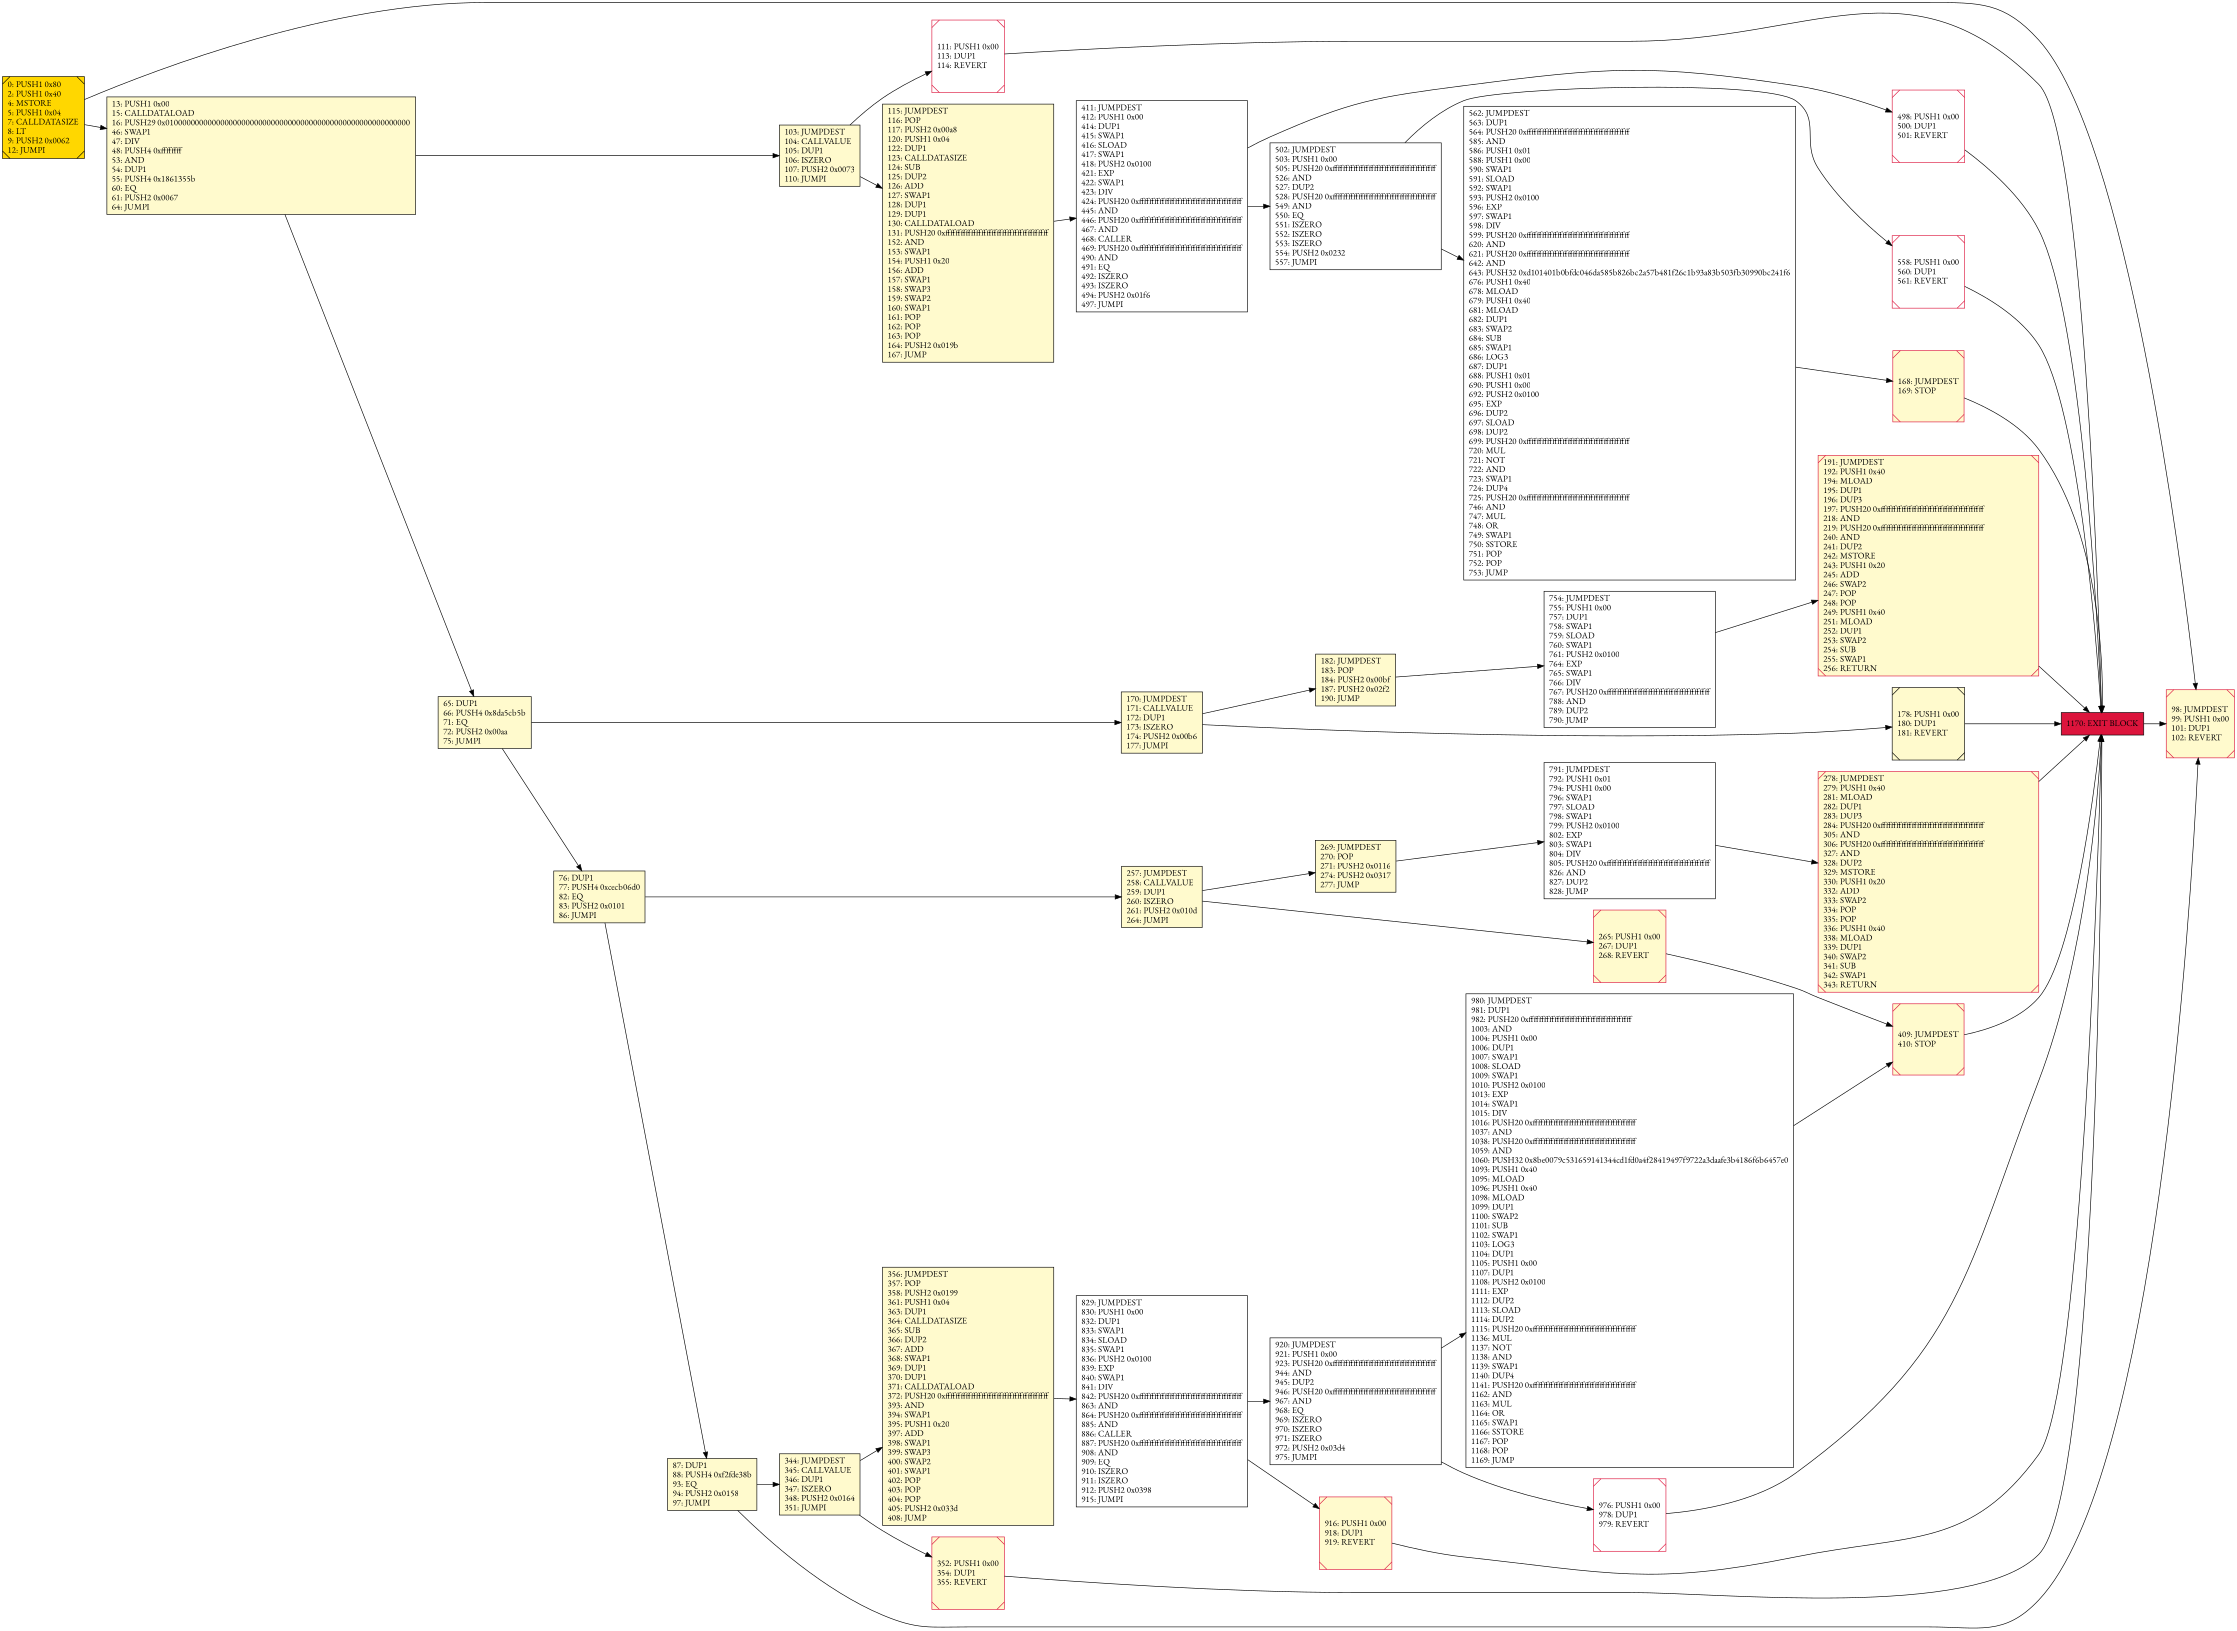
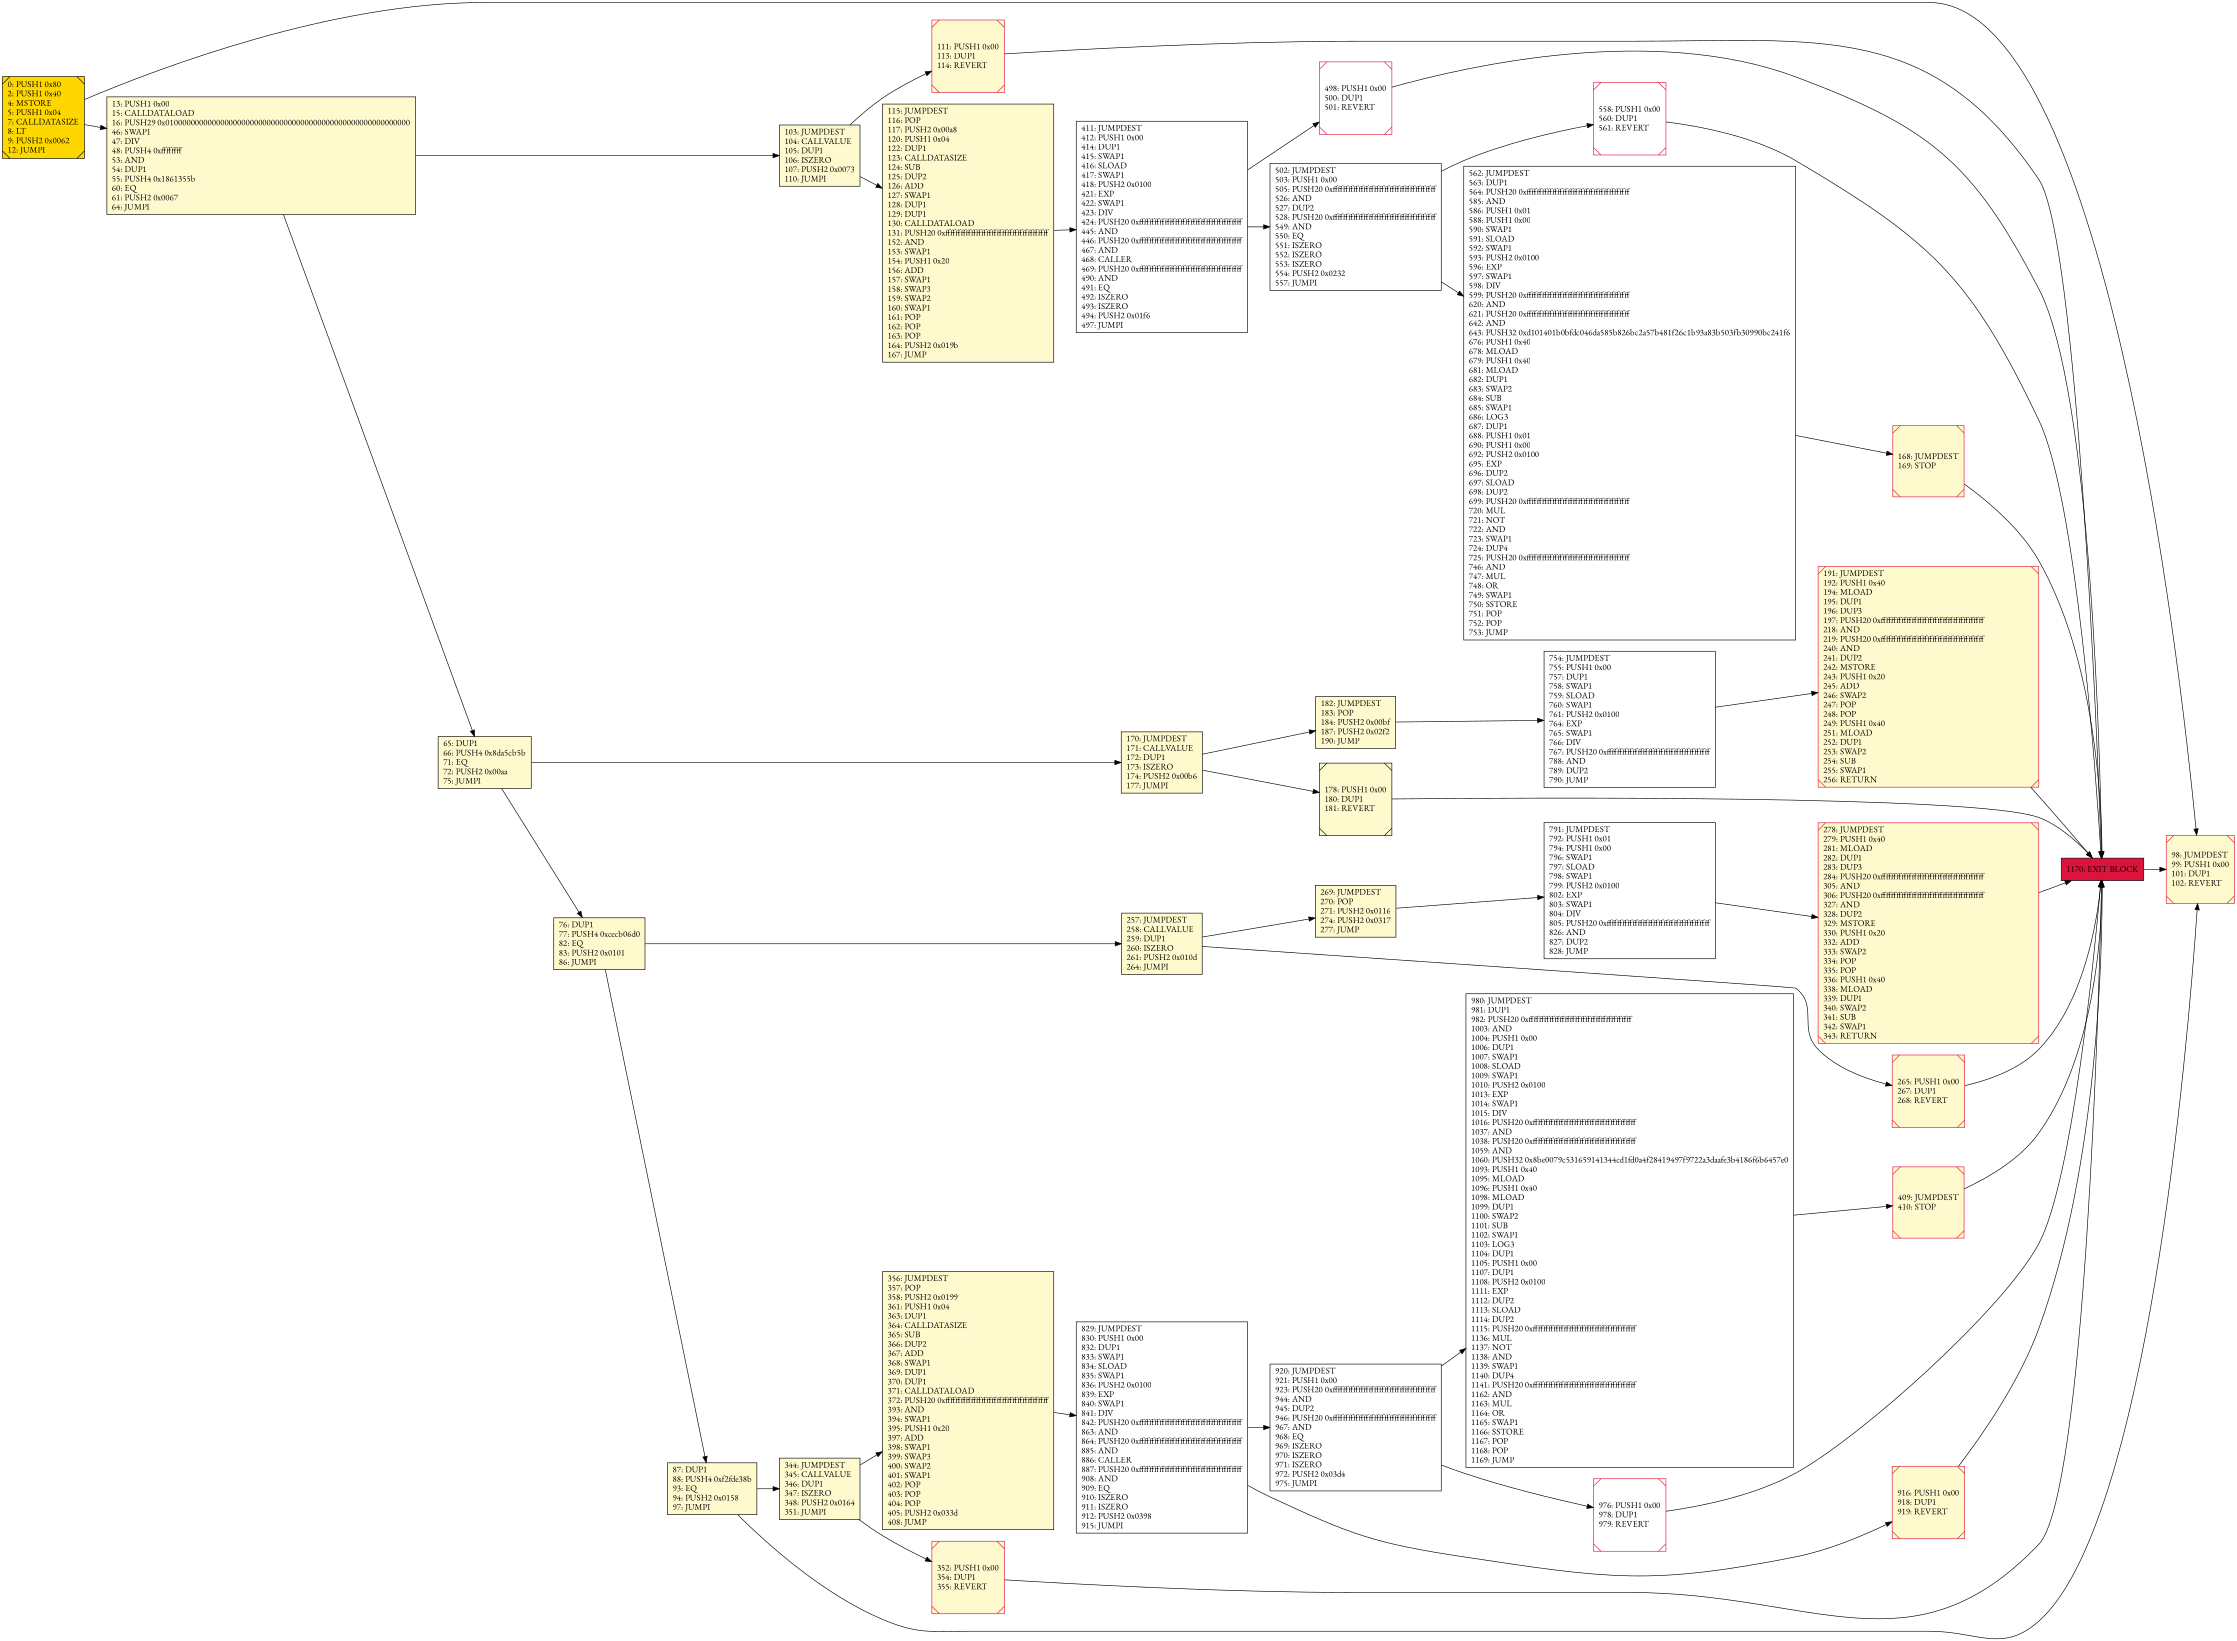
node "111: PUSH1 0x00 113: DUP1 114: REVERT": fillcolor white -> lemonchiffon
edge "265: PUSH1 0x00 267: DUP1 268: REVERT" -> "409: JUMPDEST 410: STOP": now "265: PUSH1 0x00 267: DUP1 268: REVERT" -> "1170: EXIT BLOCK"
